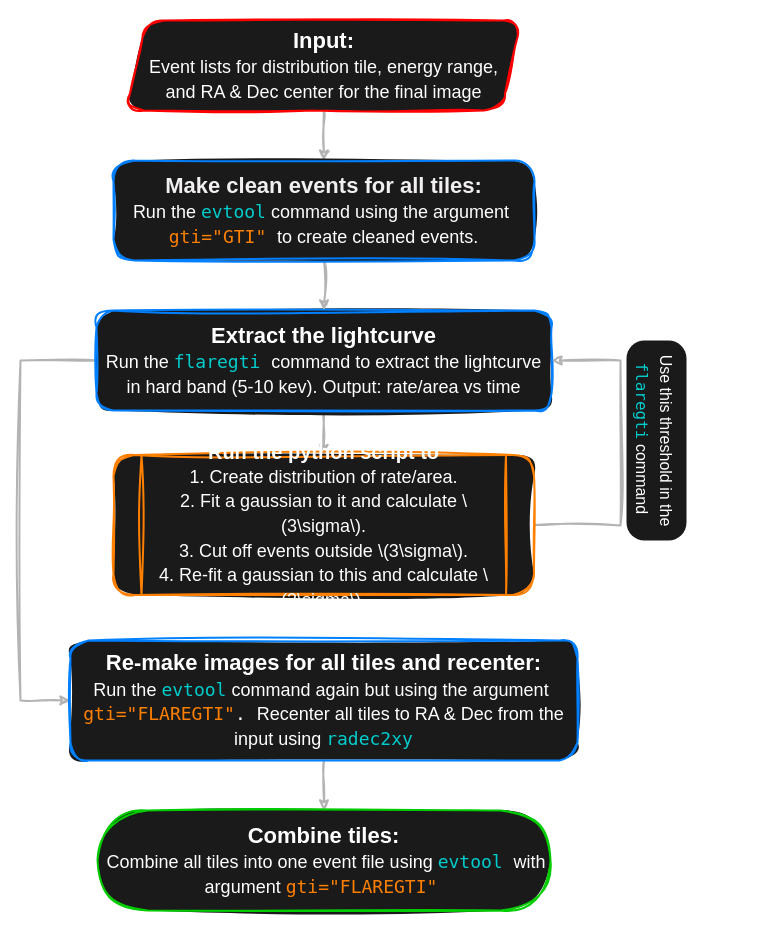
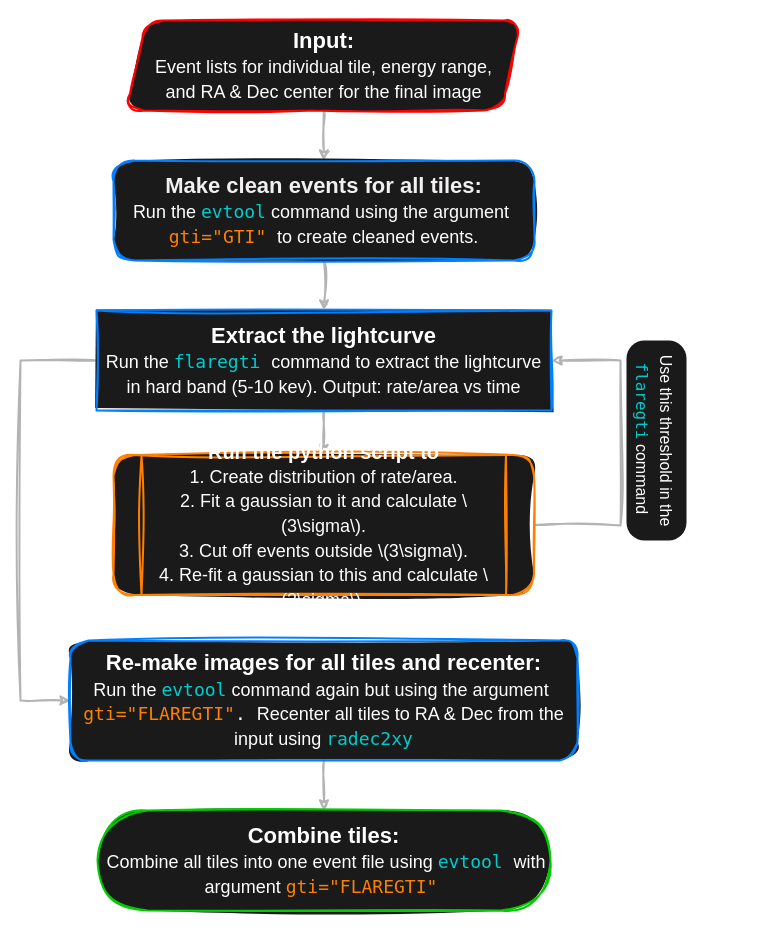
node "Input: Event lists for distribution tile, energy range, and RA & Dec center for the final image": label "Input: Event lists for distribution tile, energy range, and RA & Dec center for the final image" -> "Input: Event lists for individual tile, energy range, and RA & Dec center for the final image"
node "Extract the lightcurve Run the flaregti command to extract the lightcurve in hard band (5-10 kev). Output: rate/area vs time": shape rounded rectangle -> rectangle
